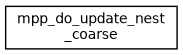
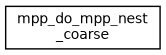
node "mpp_do_update_nest _coarse": label "mpp_do_update_nest _coarse" -> "mpp_do_mpp_nest _coarse"
